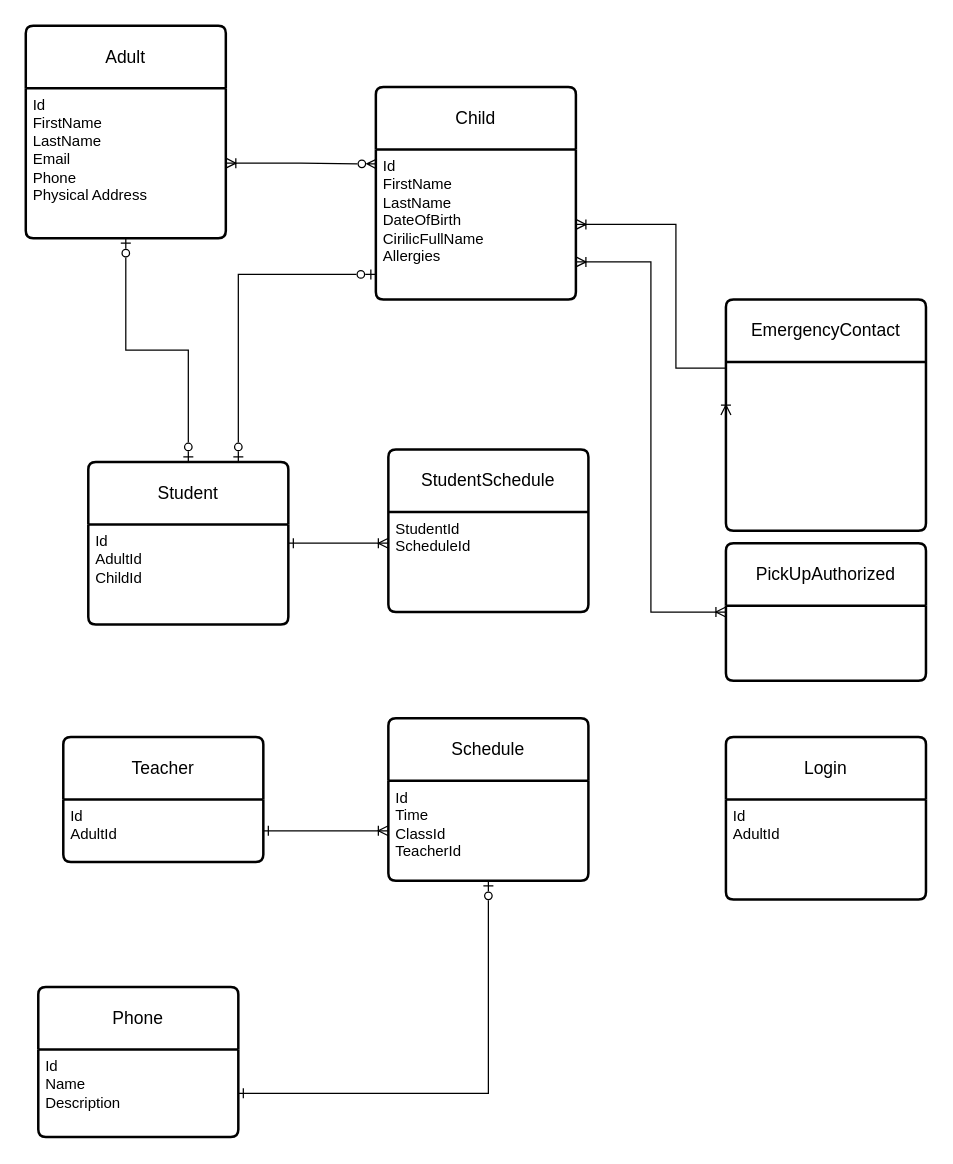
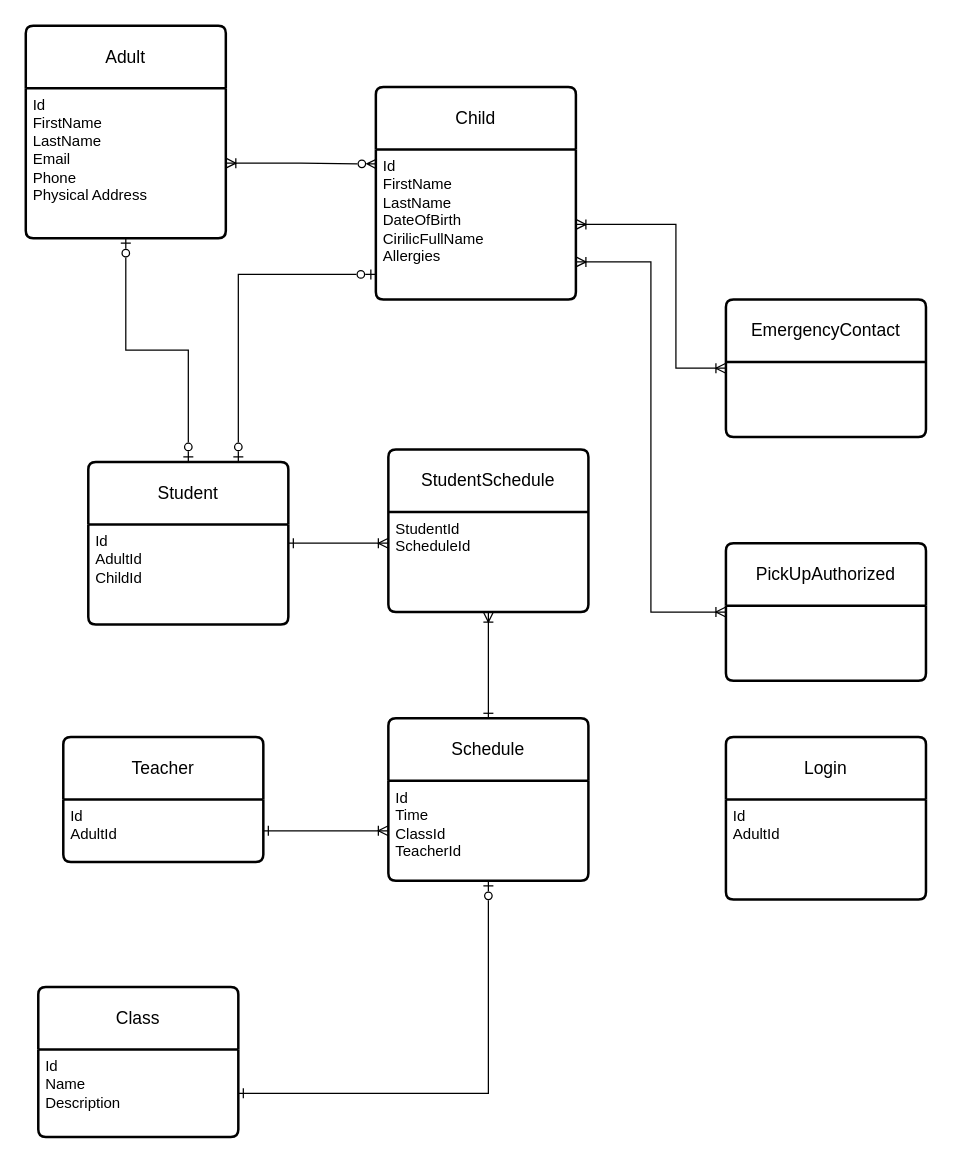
node "EmergencyContact": size 200x231 -> 200x138
edge "StudentId ScheduleId" -- "Schedule": added
node "Phone": label "Phone" -> "Class"
